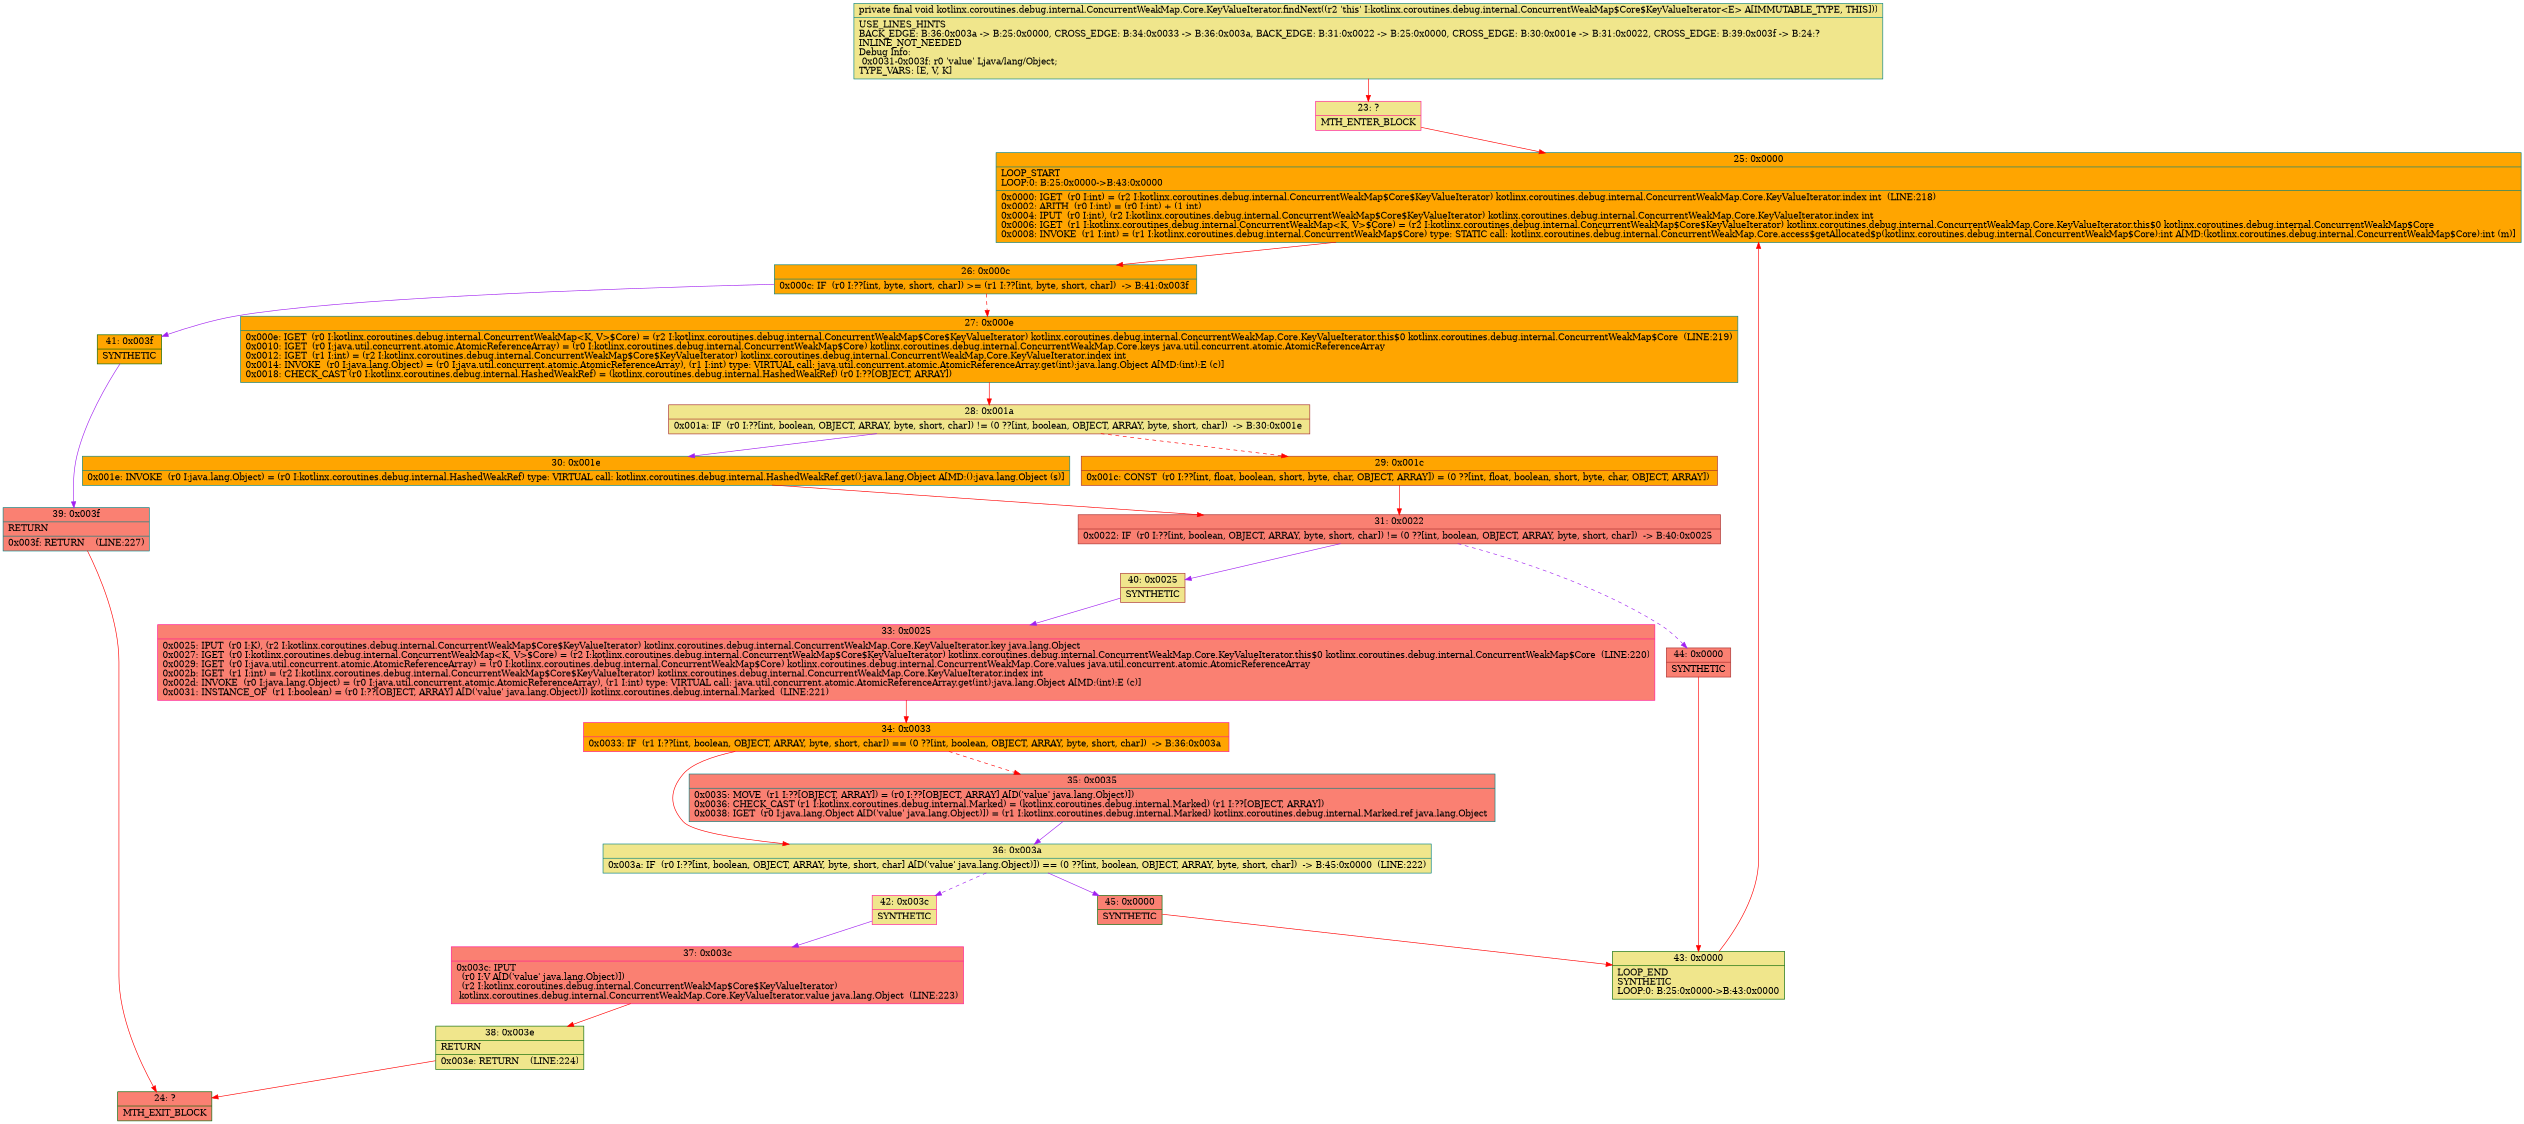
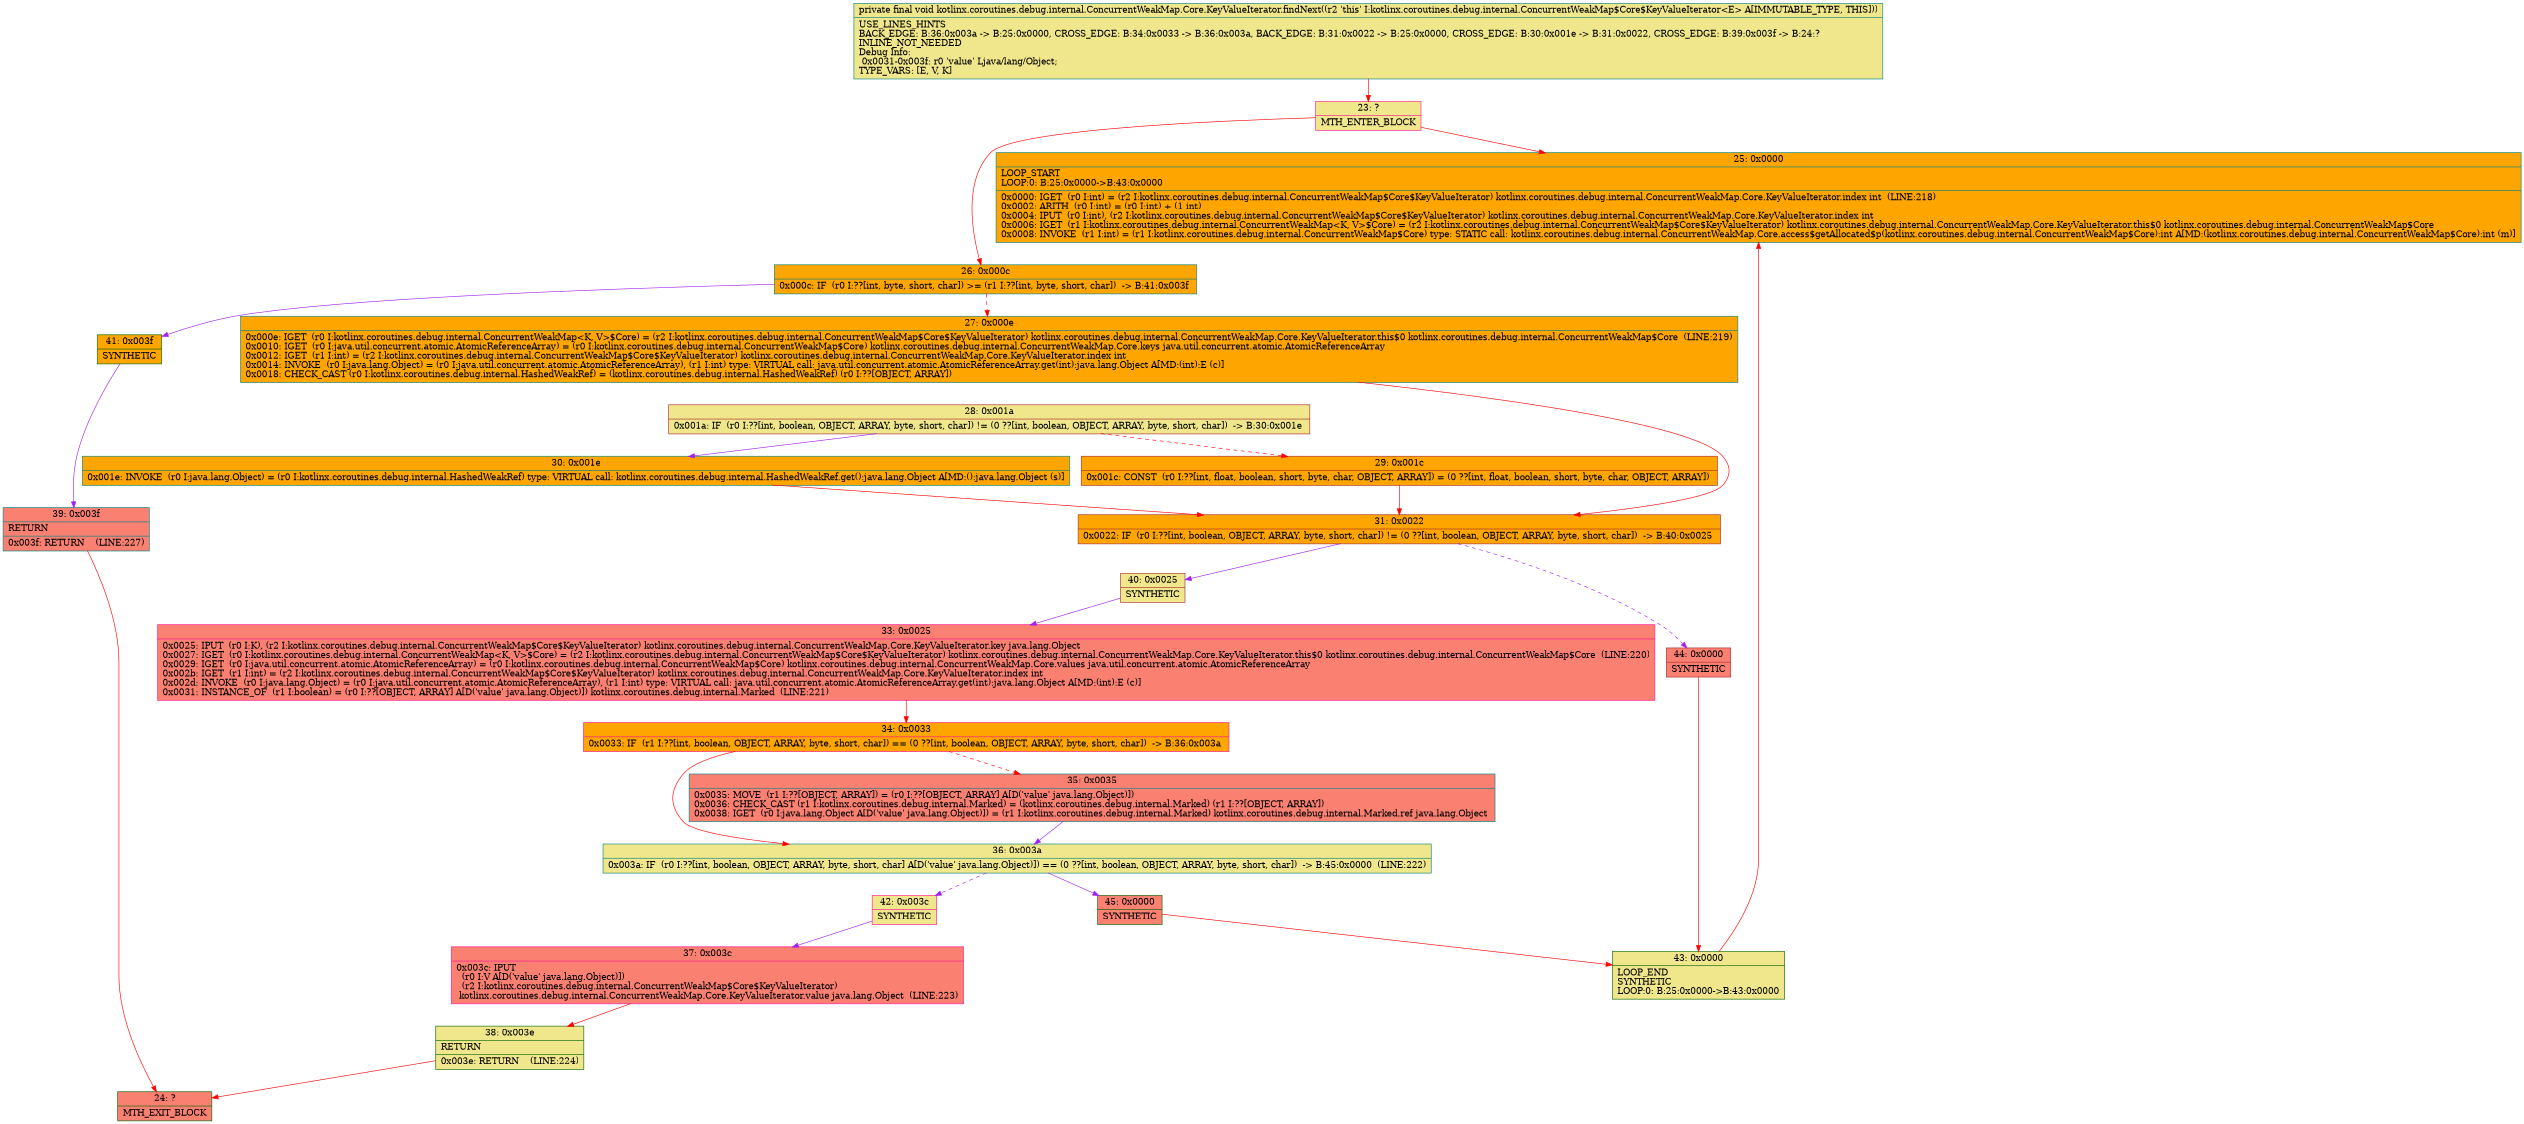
edge "25: 0x0000" -> "26: 0x000c": now "23: ?" -> "26: 0x000c"
edge "27: 0x000e" -> "28: 0x001a": now "27: 0x000e" -> "31: 0x0022"
node "31: 0x0022": fillcolor salmon -> orange
